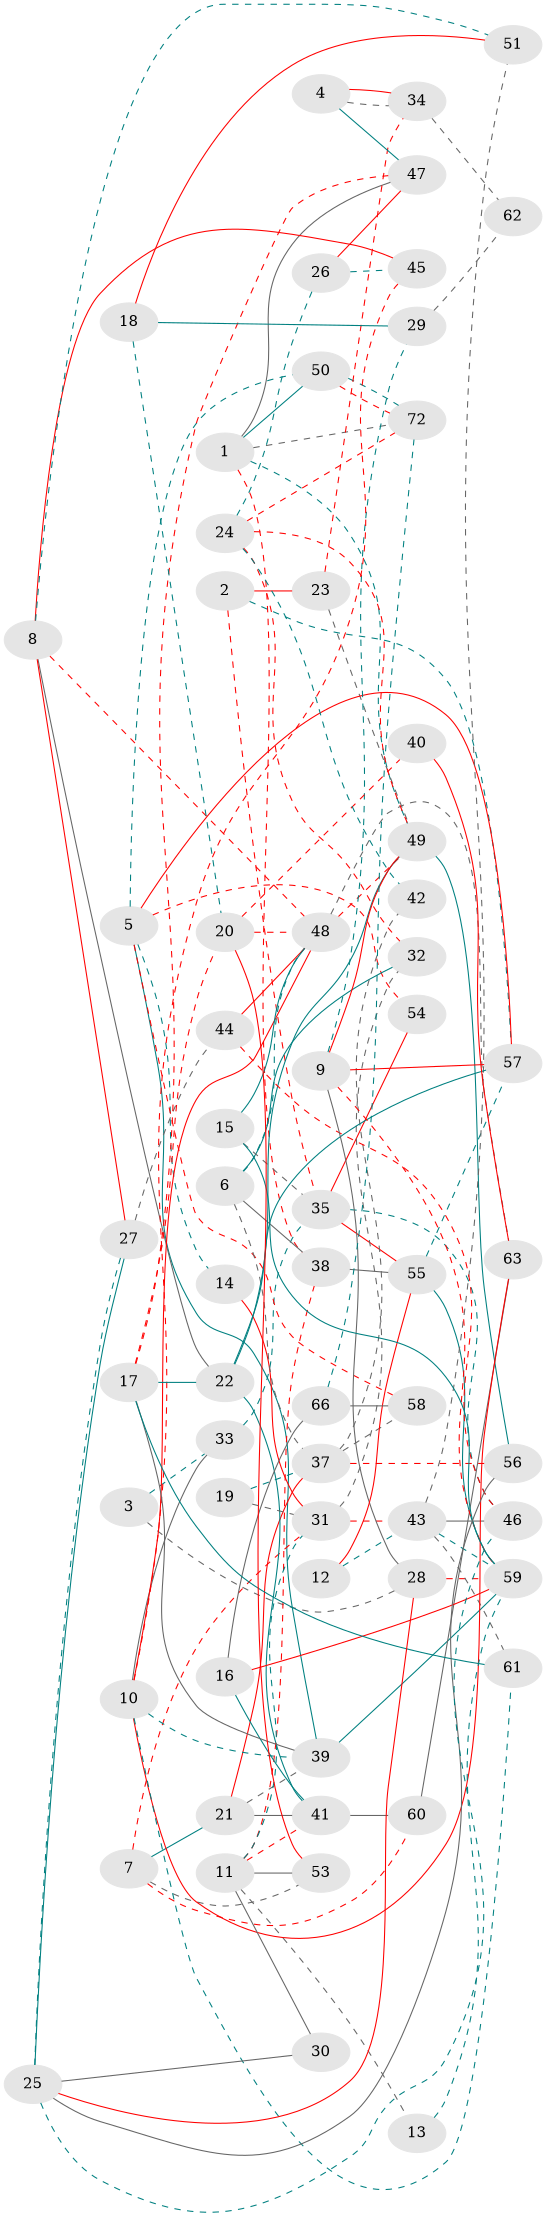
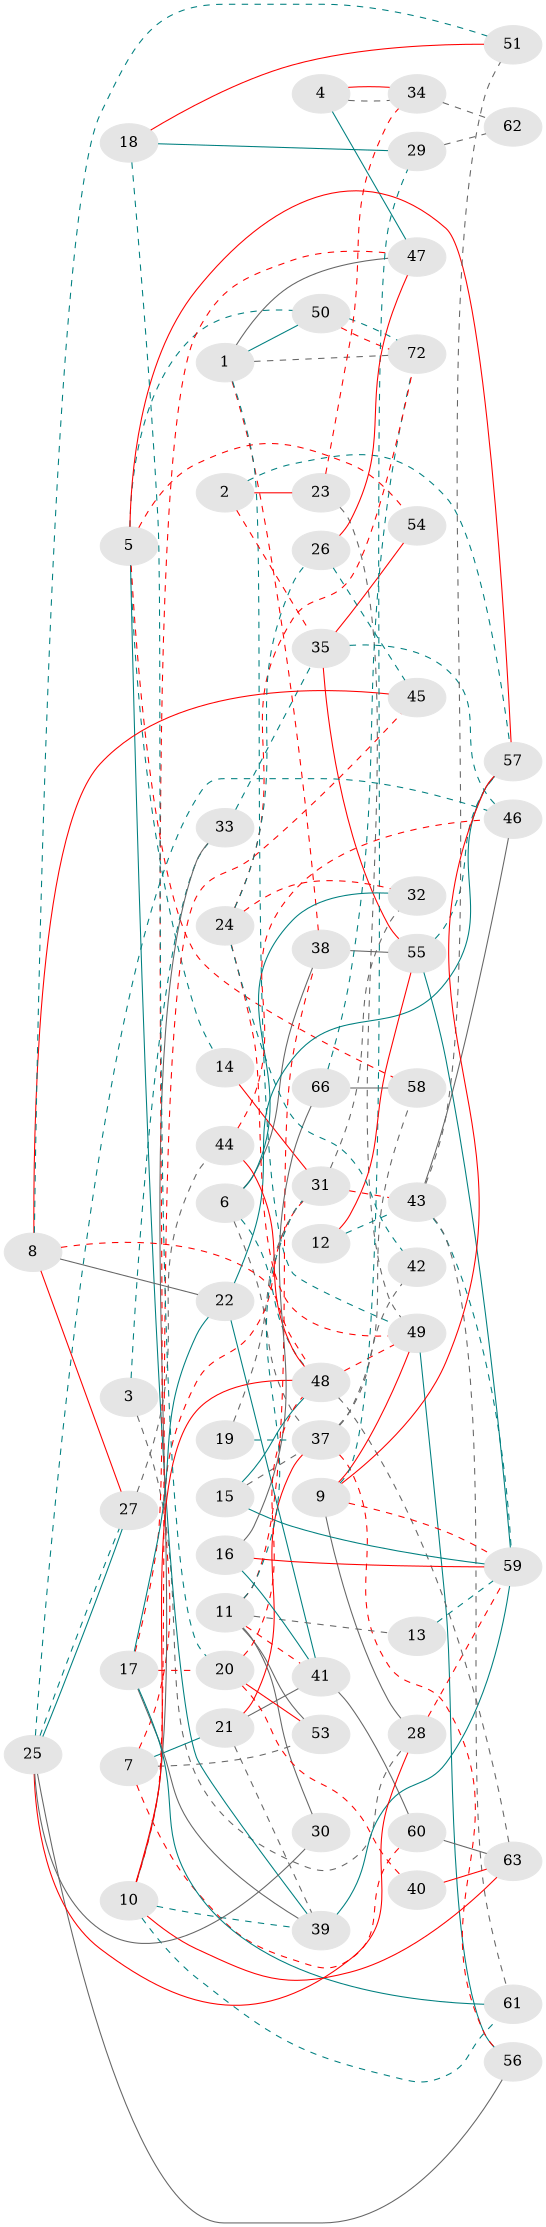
edge "49" -- "22": removed
edge "15" -- "35": now "15" -- "37"
